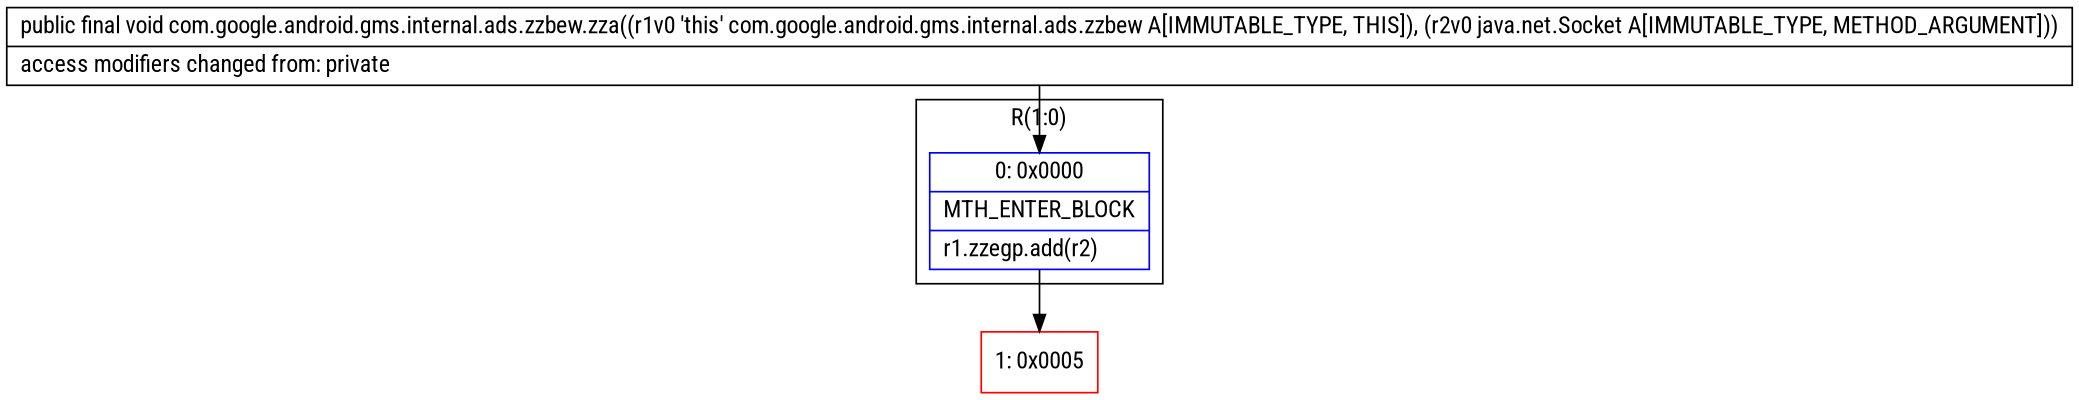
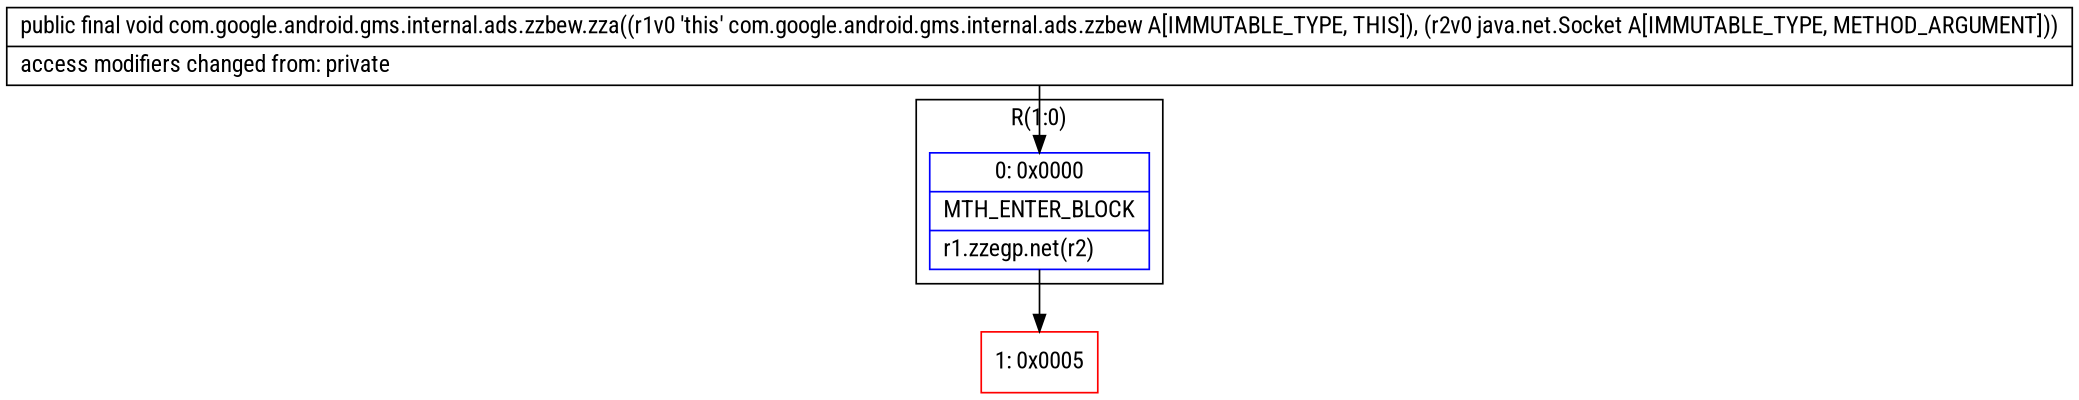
node "0: 0x0000": text "r1.zzegp.add(r2)" -> "r1.zzegp.net(r2)"
